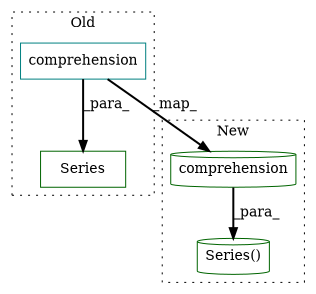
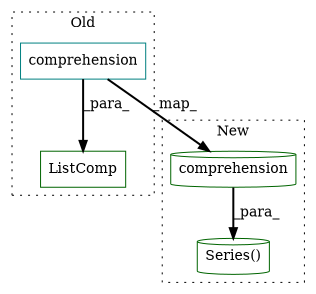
node "Series": label "Series" -> "ListComp"
